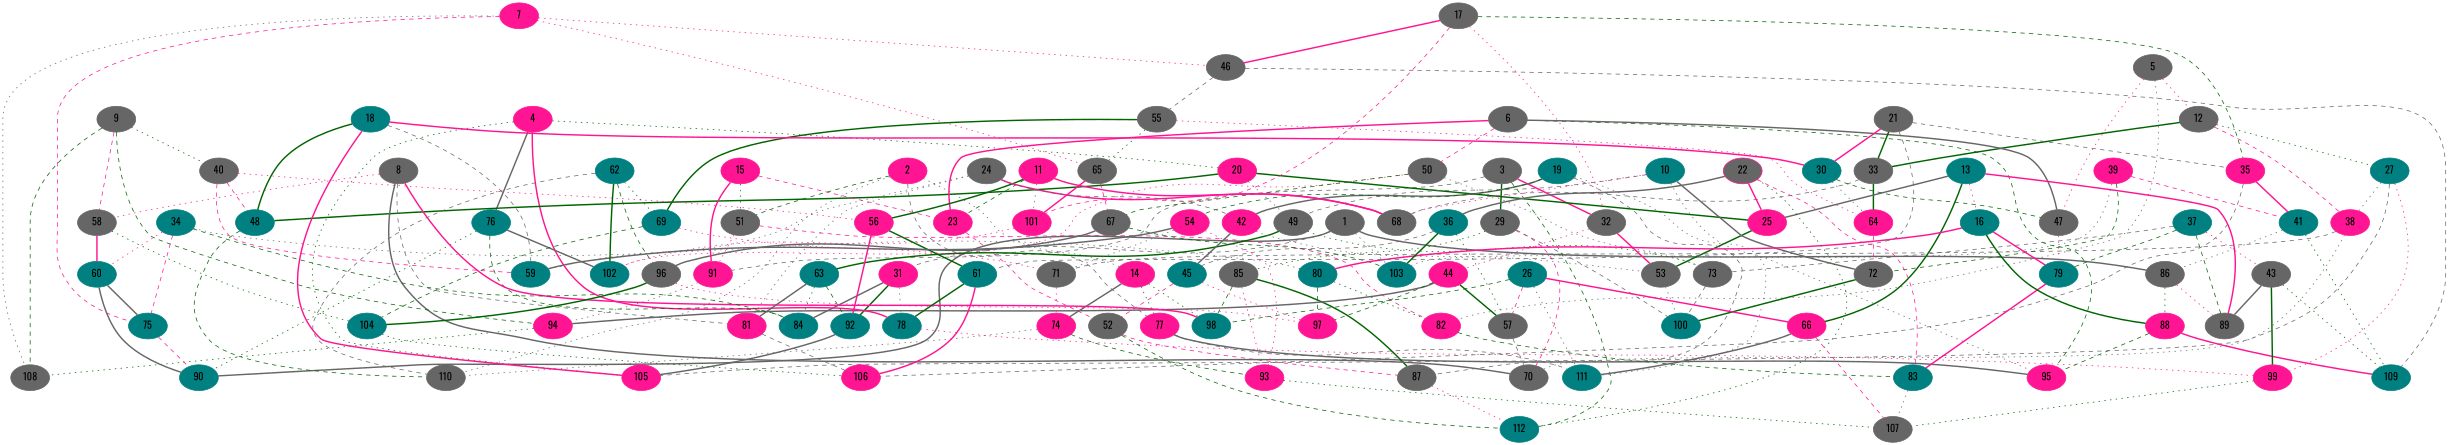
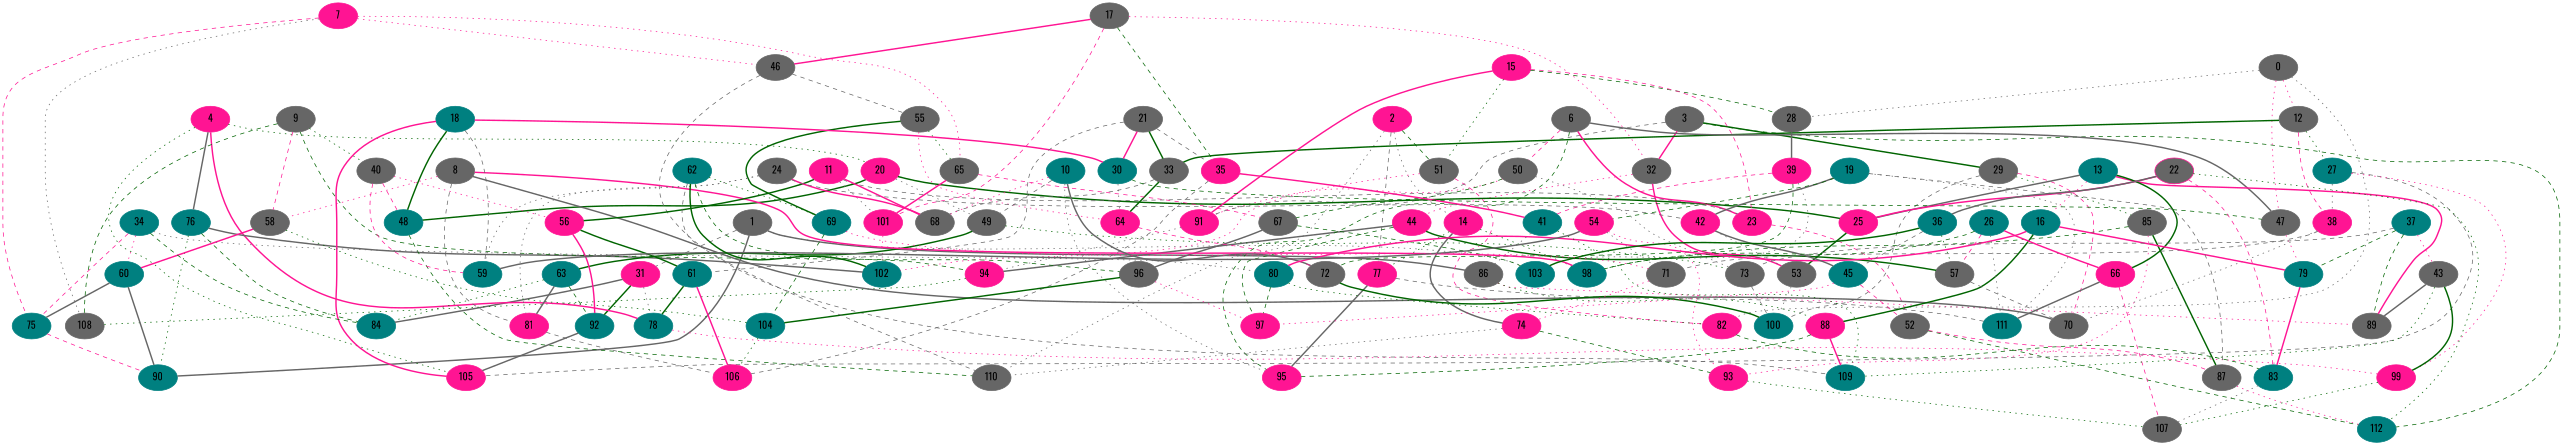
node "5": label "5" -> "0"
node "28": added
edge "11" -- "23": color darkgreen -> gray40
